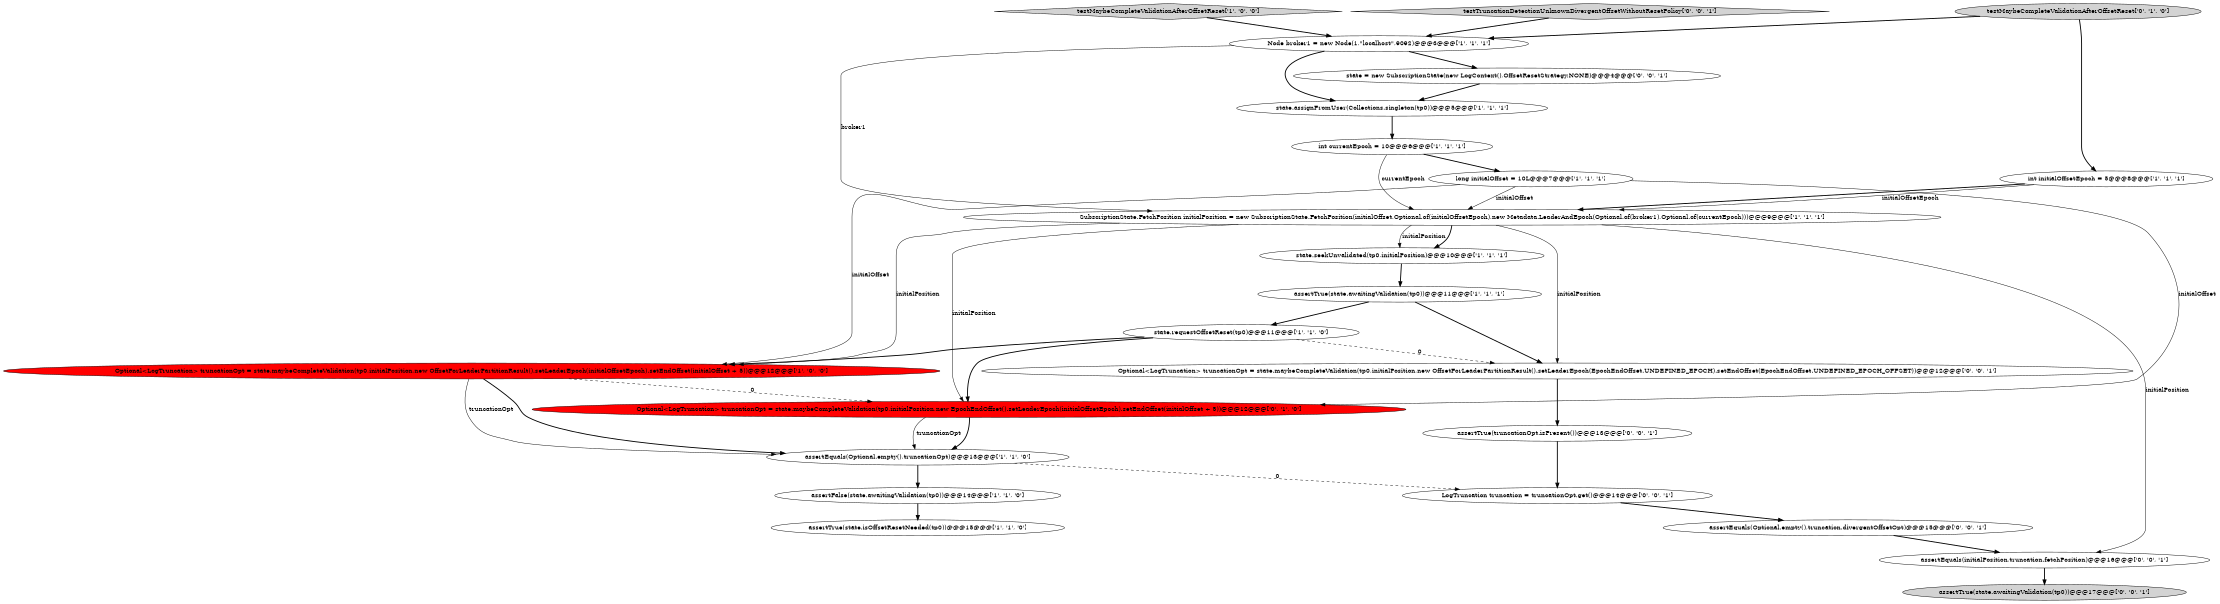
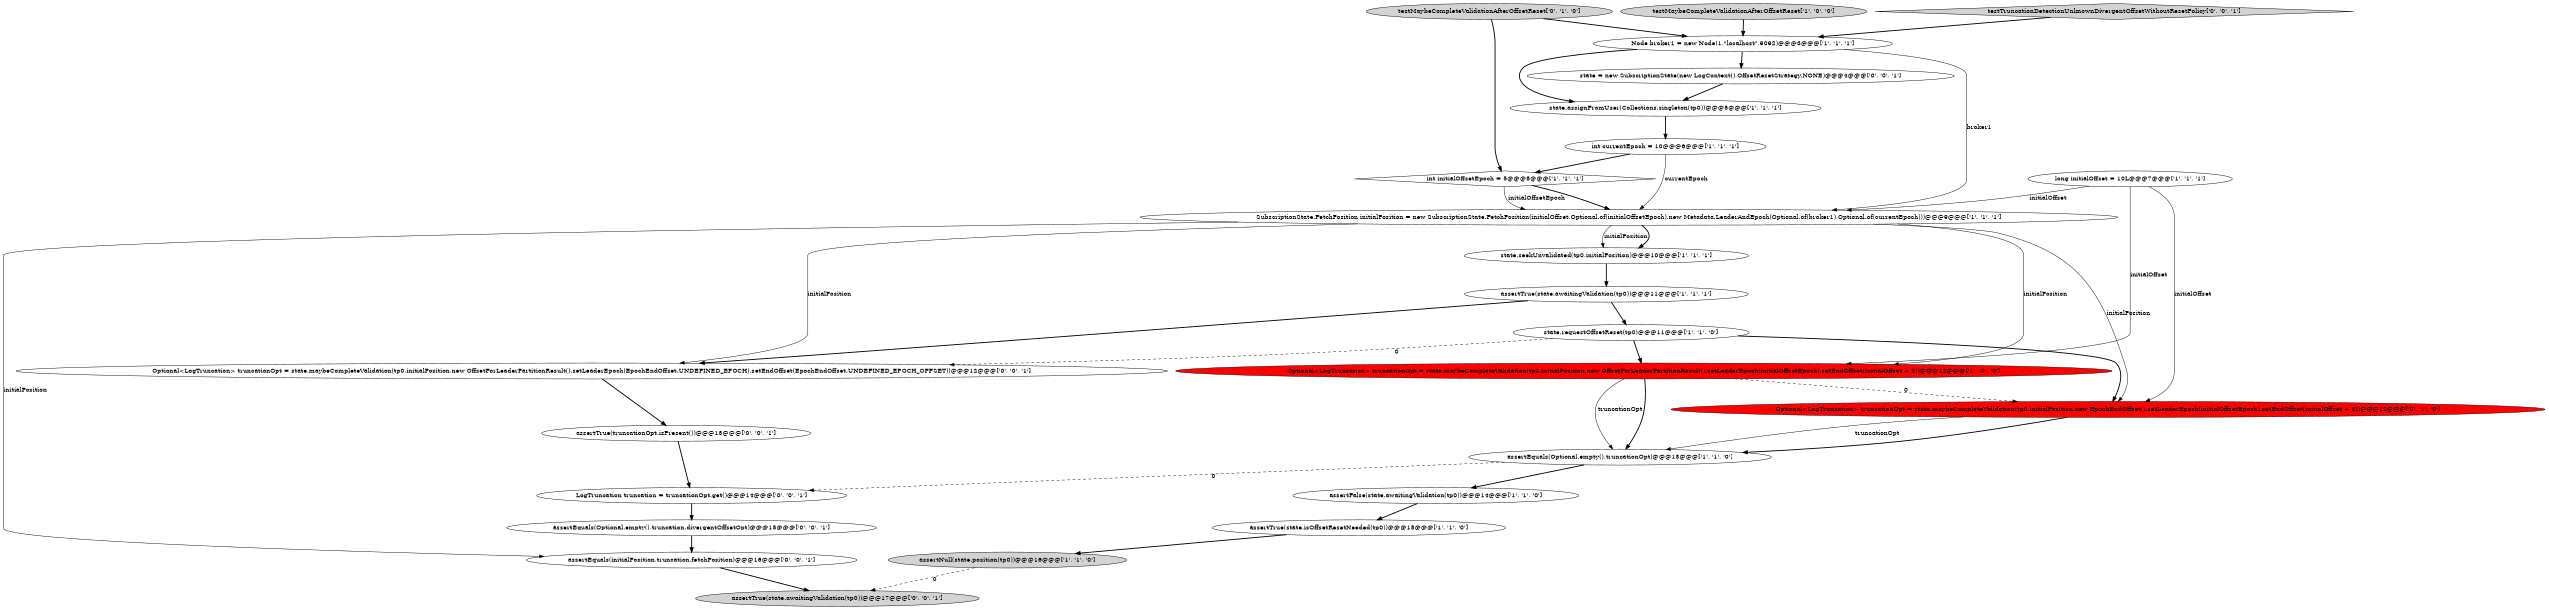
node "testMaybeCompleteValidationAfterOffsetReset['1', '0', '0']": shape diamond -> ellipse
edge "int currentEpoch = 10@@@6@@@['1', '1', '1']" -> "long initialOffset = 10L@@@7@@@['1', '1', '1']": now "int currentEpoch = 10@@@6@@@['1', '1', '1']" -> "int initialOffsetEpoch = 5@@@8@@@['1', '1', '1']"
node "int initialOffsetEpoch = 5@@@8@@@['1', '1', '1']": shape ellipse -> diamond
node "assertNull(state.position(tp0))@@@16@@@['1', '1', '0']": added
